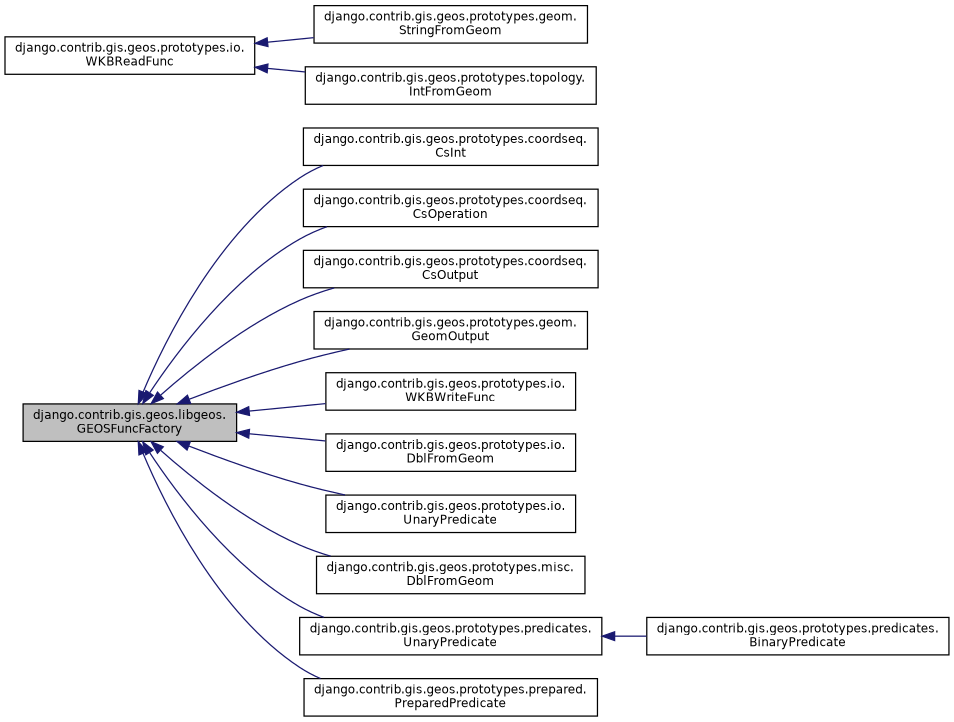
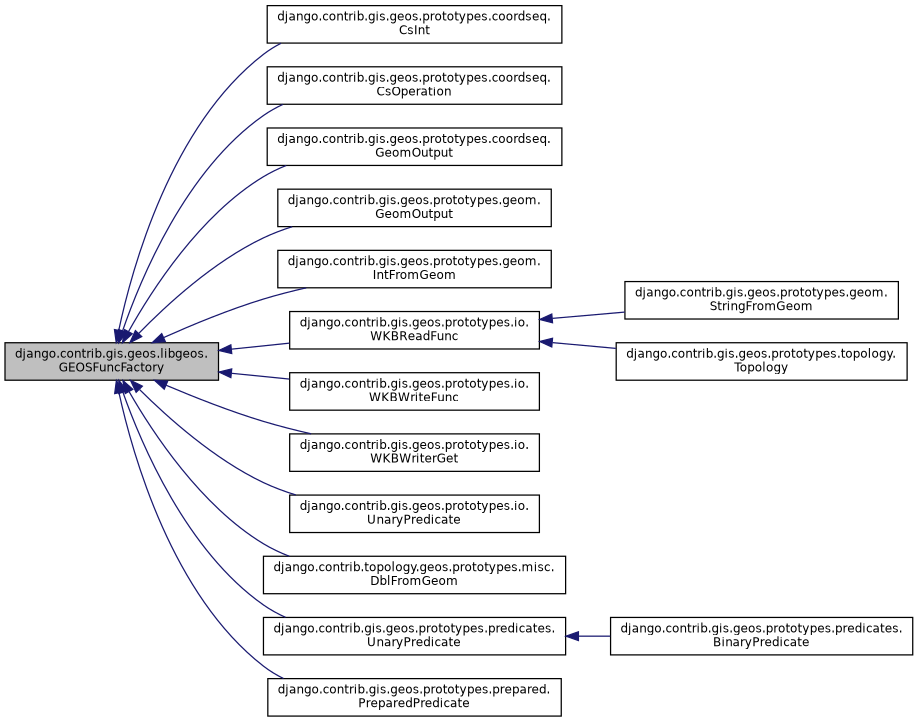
node "django.contrib.gis.geos.prototypes.topology. IntFromGeom": label "django.contrib.gis.geos.prototypes.topology. IntFromGeom" -> "django.contrib.gis.geos.prototypes.topology. Topology"
node "django.contrib.gis.geos.prototypes.geom. IntFromGeom": added
node "django.contrib.gis.geos.prototypes.coordseq. CsOutput": label "django.contrib.gis.geos.prototypes.coordseq. CsOutput" -> "django.contrib.gis.geos.prototypes.coordseq. GeomOutput"
edge "django.contrib.gis.geos.prototypes.io. WKBReadFunc" -> "django.contrib.gis.geos.libgeos. GEOSFuncFactory": added
node "django.contrib.gis.geos.prototypes.io. DblFromGeom": label "django.contrib.gis.geos.prototypes.io. DblFromGeom" -> "django.contrib.gis.geos.prototypes.io. WKBWriterGet"
node "django.contrib.gis.geos.prototypes.misc. DblFromGeom": label "django.contrib.gis.geos.prototypes.misc. DblFromGeom" -> "django.contrib.topology.geos.prototypes.misc. DblFromGeom"
